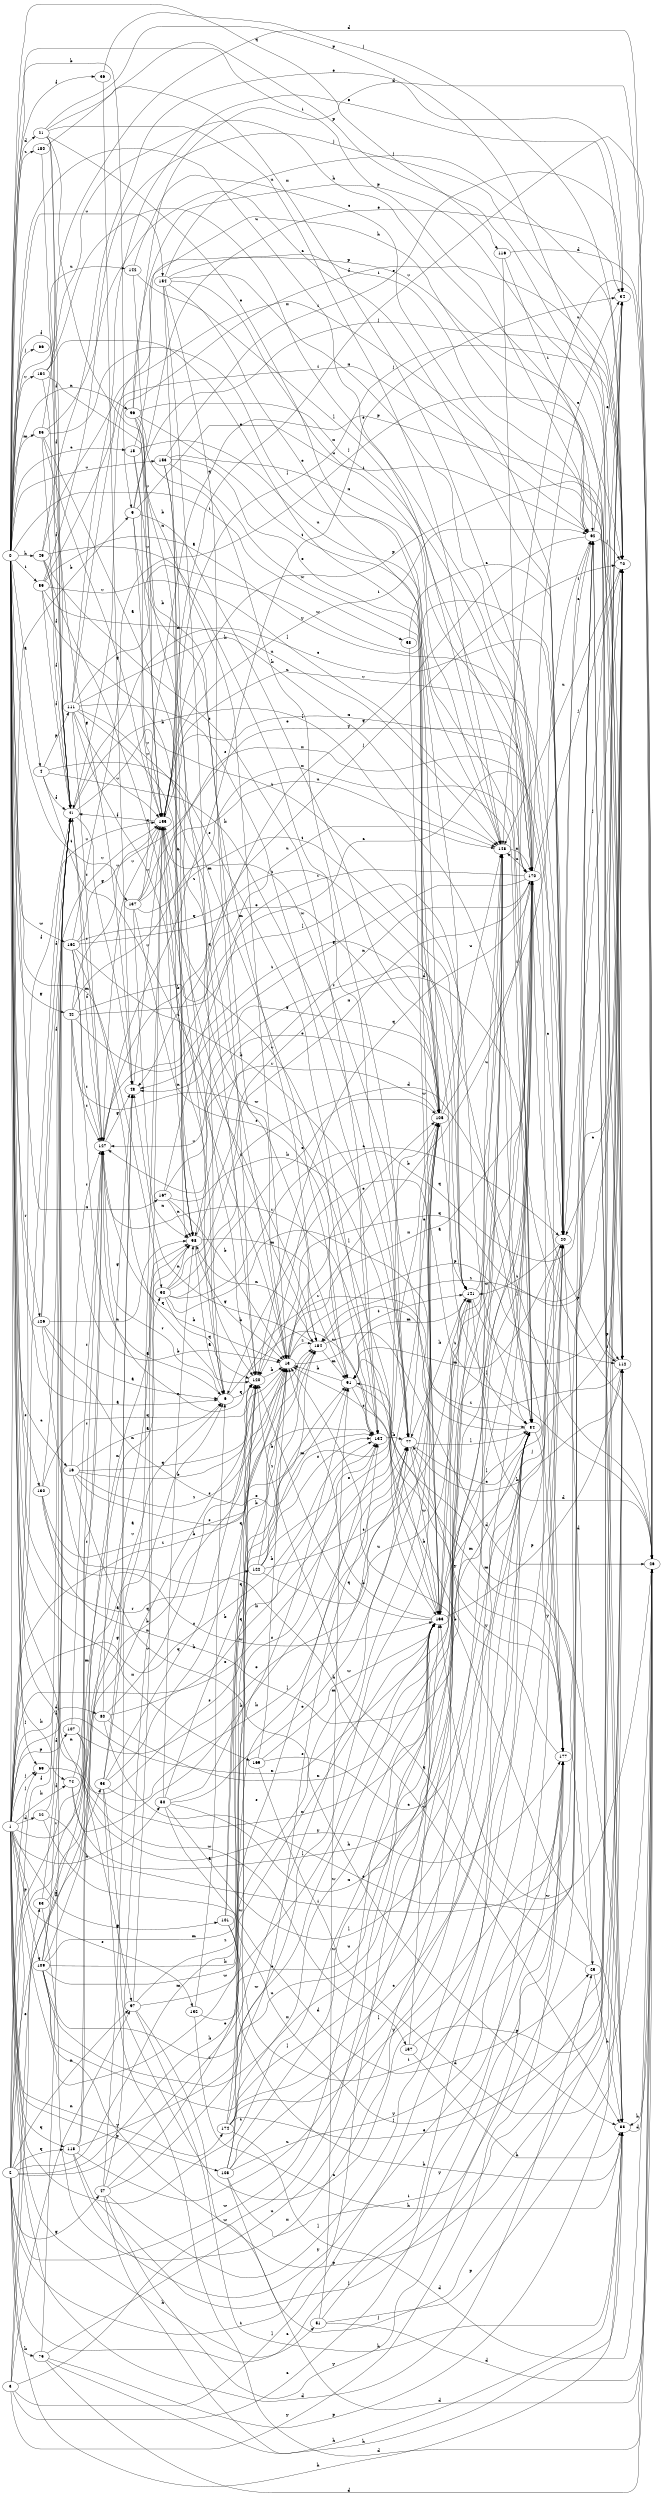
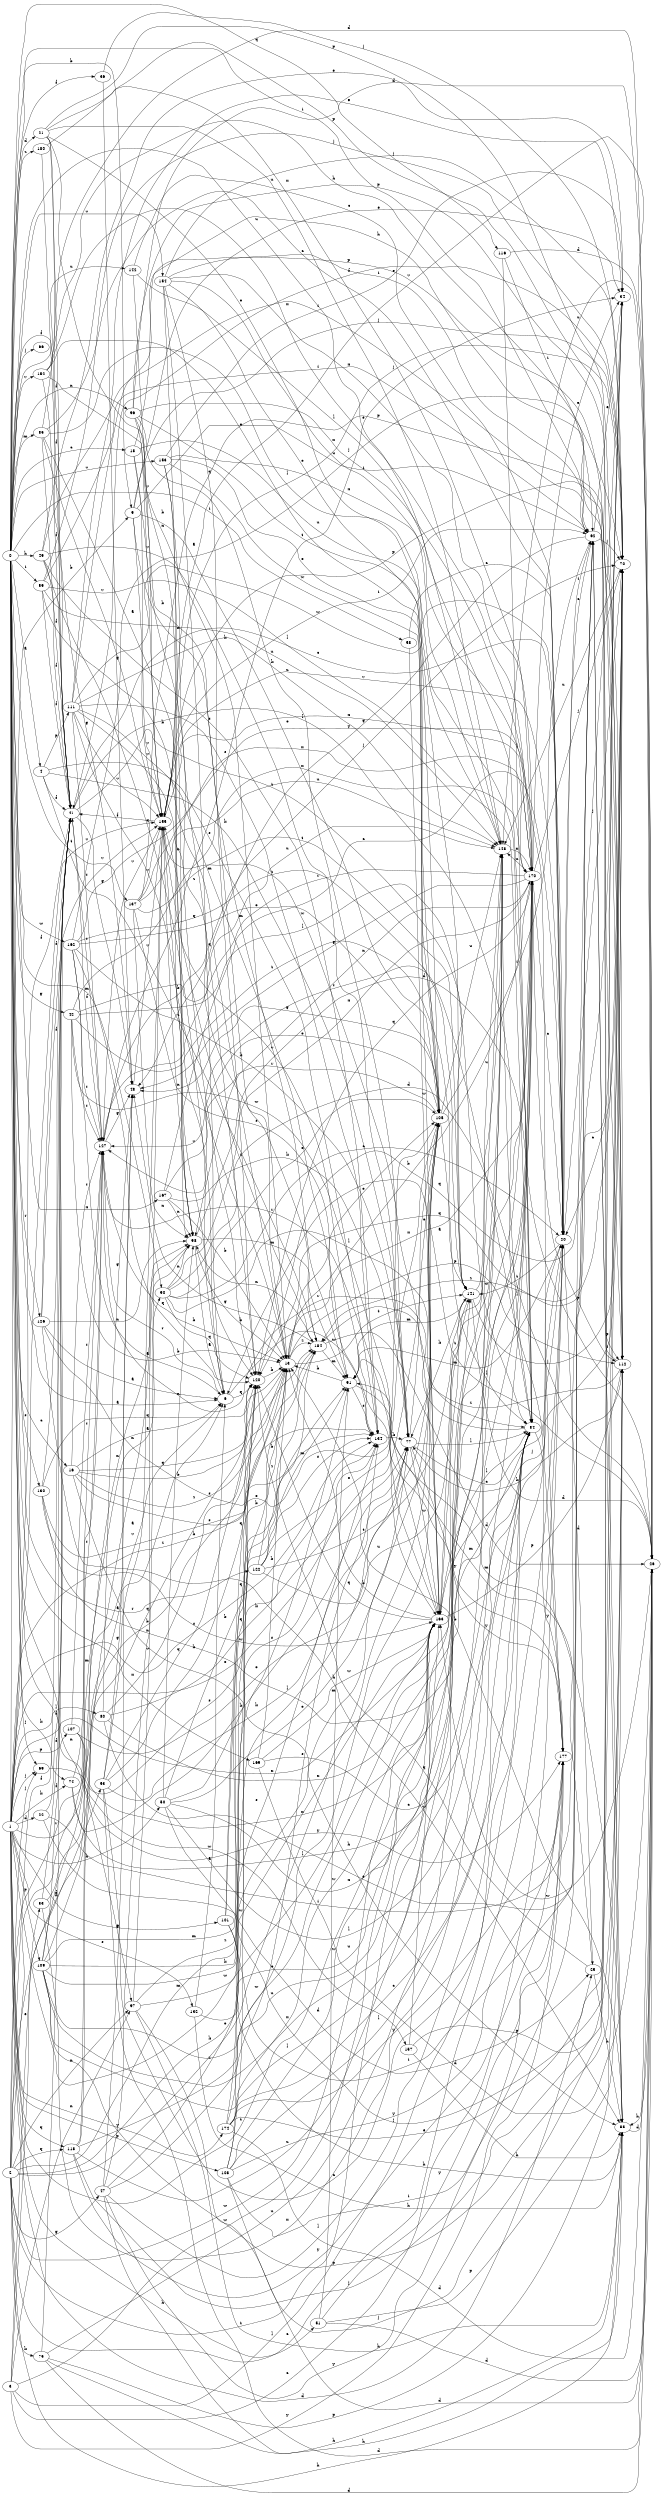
edge "42" -> "155": removed, label "v"
edge "59" -> "177": removed, label "y"
edge "177" -> "13": removed, label "b"
edge "1" -> "80": label "d" -> "l"
